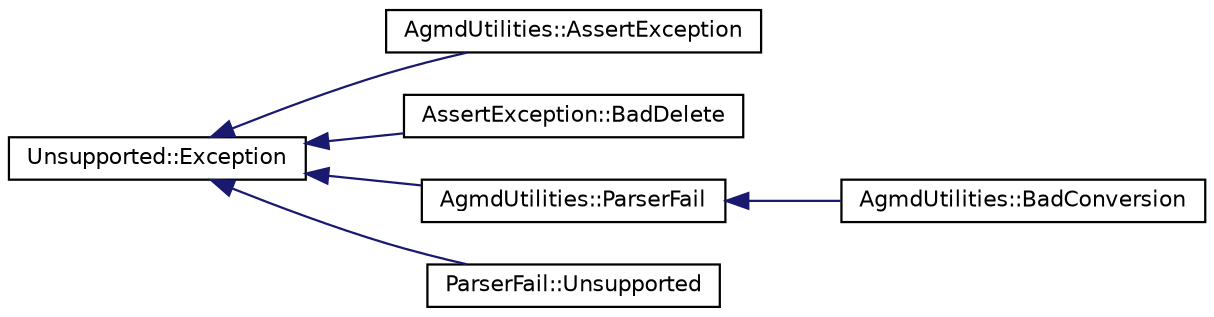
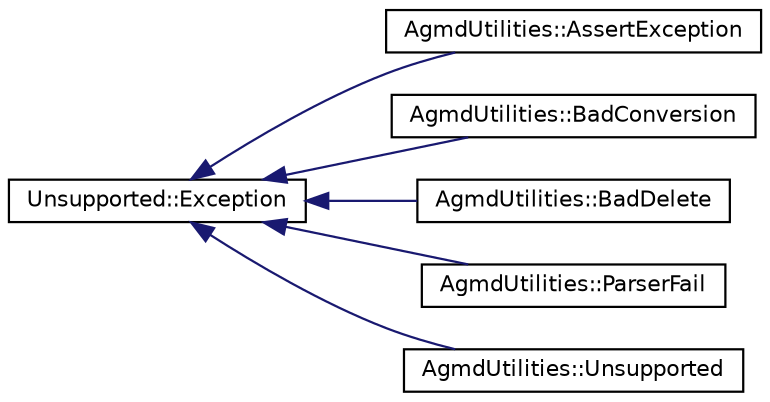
node "AssertException::BadDelete": label "AssertException::BadDelete" -> "AgmdUtilities::BadDelete"
edge "AgmdUtilities::BadConversion" -> "AgmdUtilities::ParserFail": now "AgmdUtilities::BadConversion" -> "Unsupported::Exception"
node "ParserFail::Unsupported": label "ParserFail::Unsupported" -> "AgmdUtilities::Unsupported"
